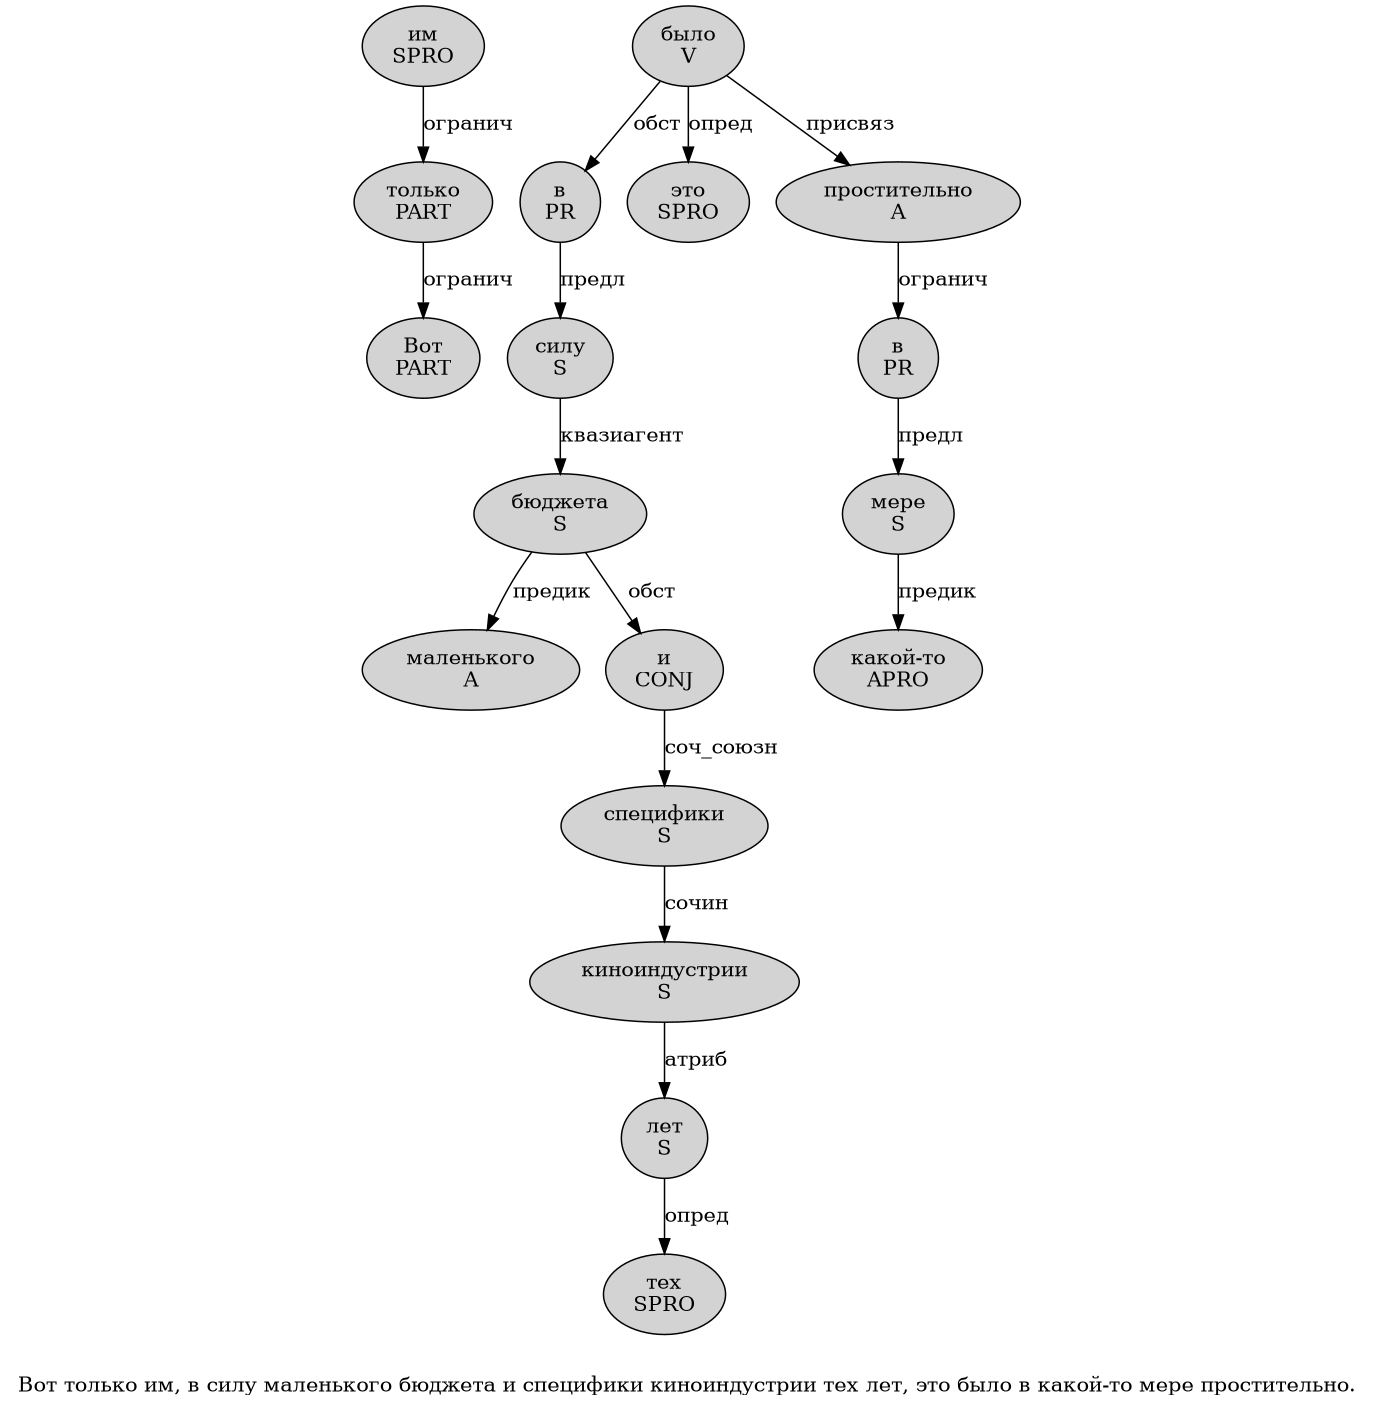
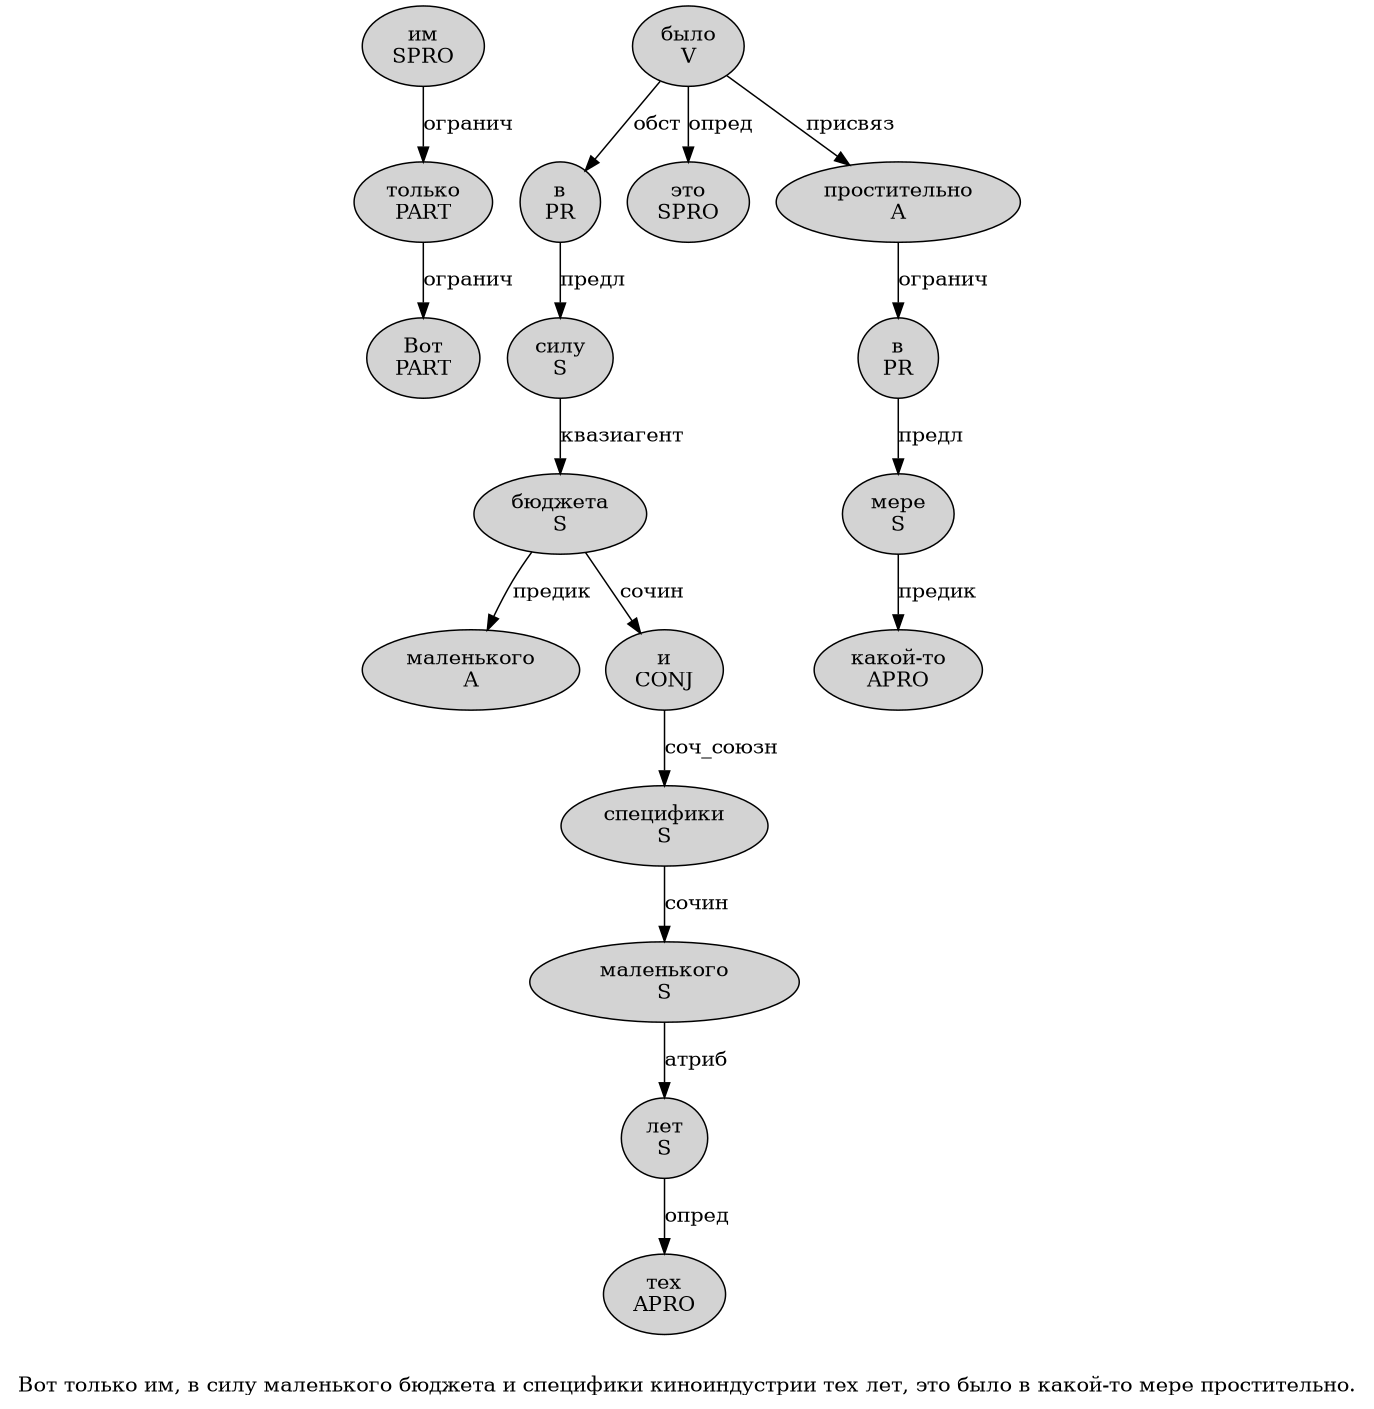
edge "бюджета S" -> "и CONJ": label "обст" -> "сочин"
node "киноиндустрии S": label "киноиндустрии S" -> "маленького S"
node "тех SPRO": label "тех SPRO" -> "тех APRO"
